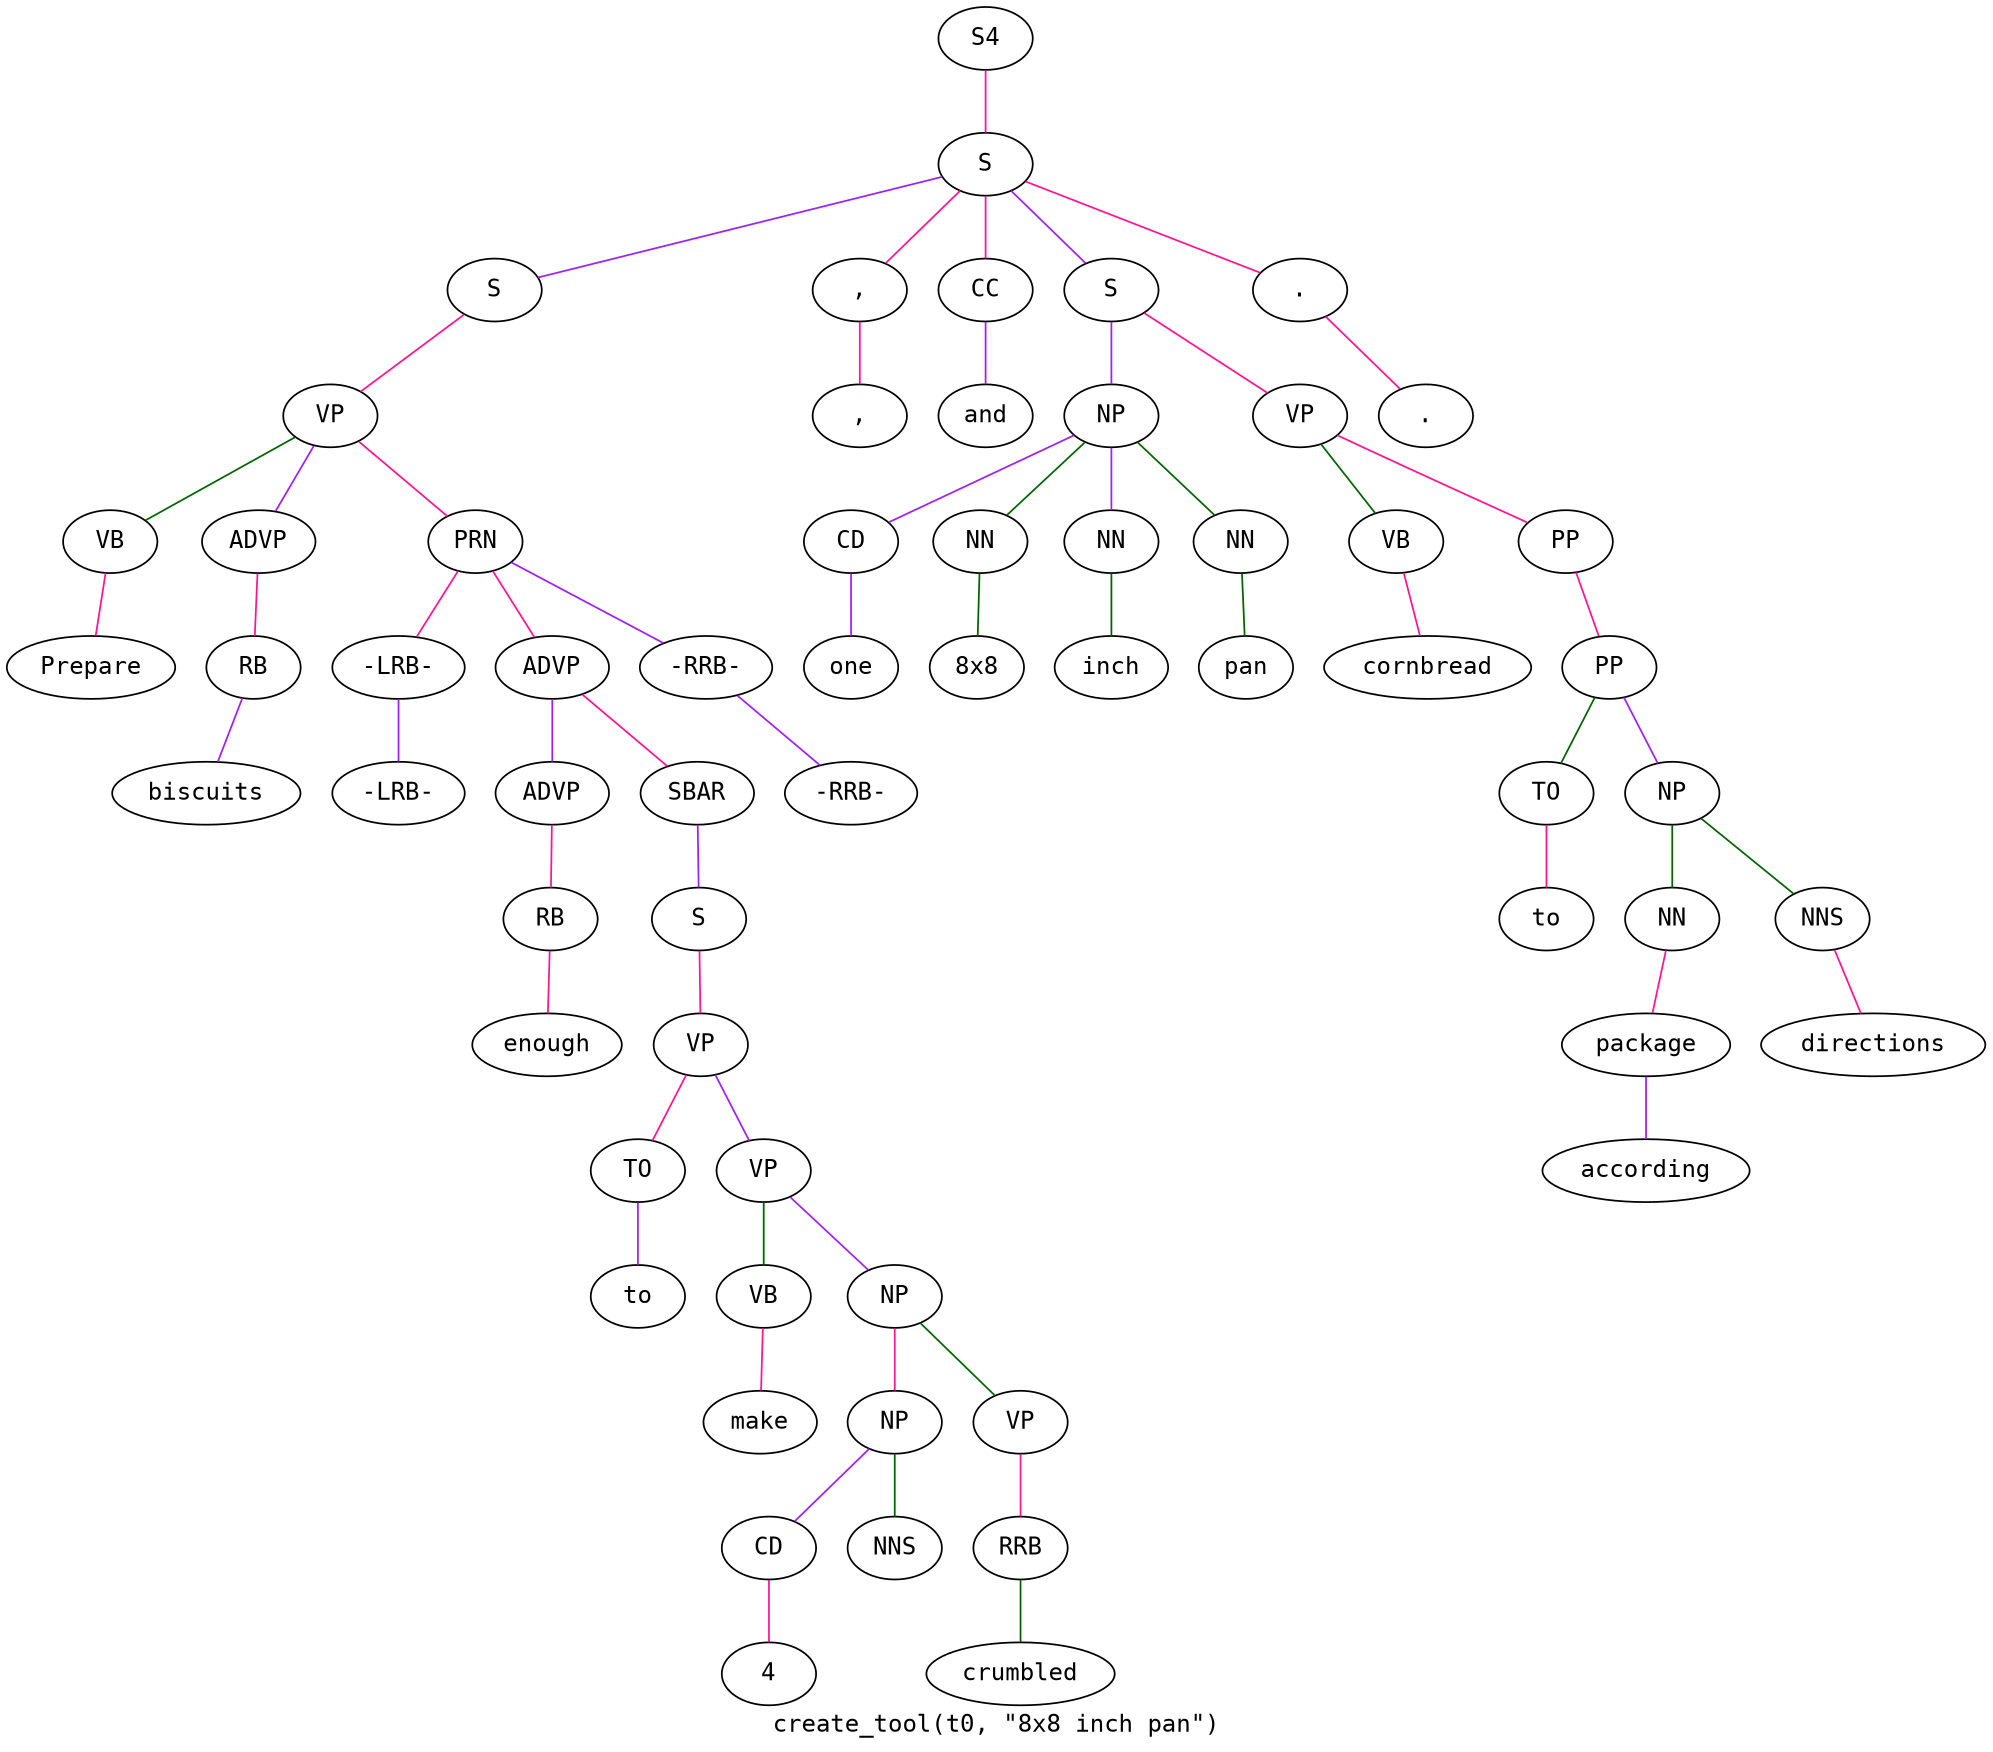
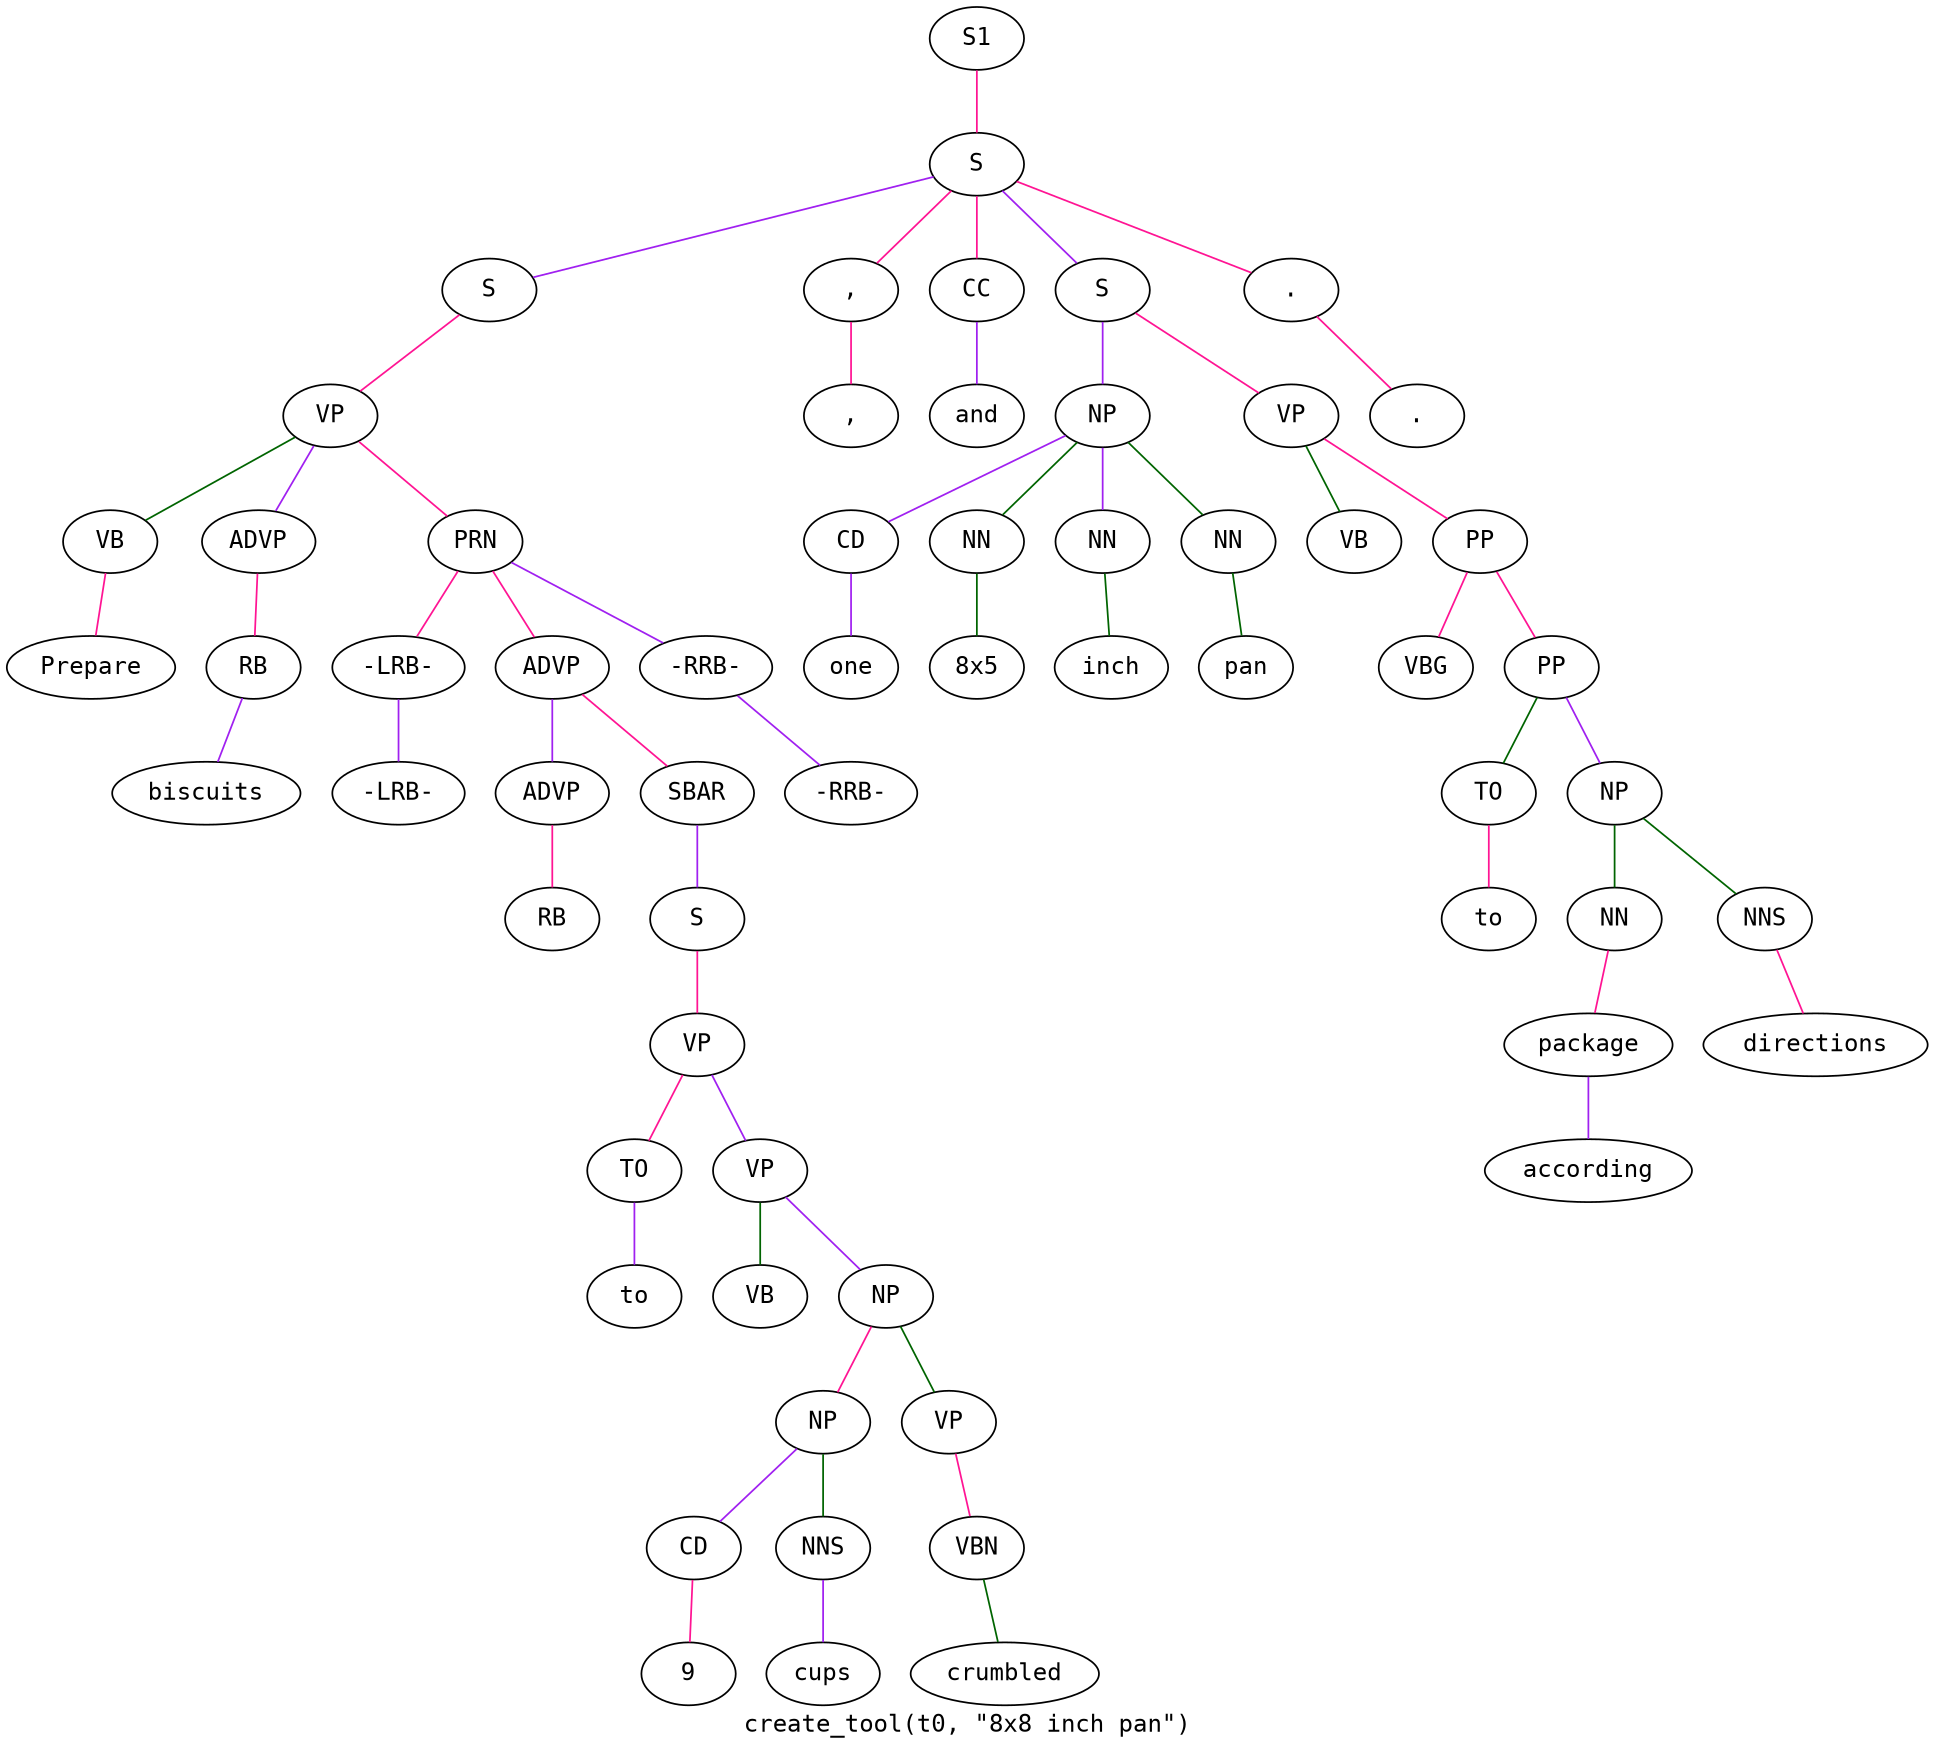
node "S4": label "S4" -> "S1"
node "8x8": label "8x8" -> "8x5"
node "VBG": added
node "cornbread": removed
node "enough": removed
node "make": removed
node "RRB": label "RRB" -> "VBN"
node "4": label "4" -> "9"
node "cups": added
